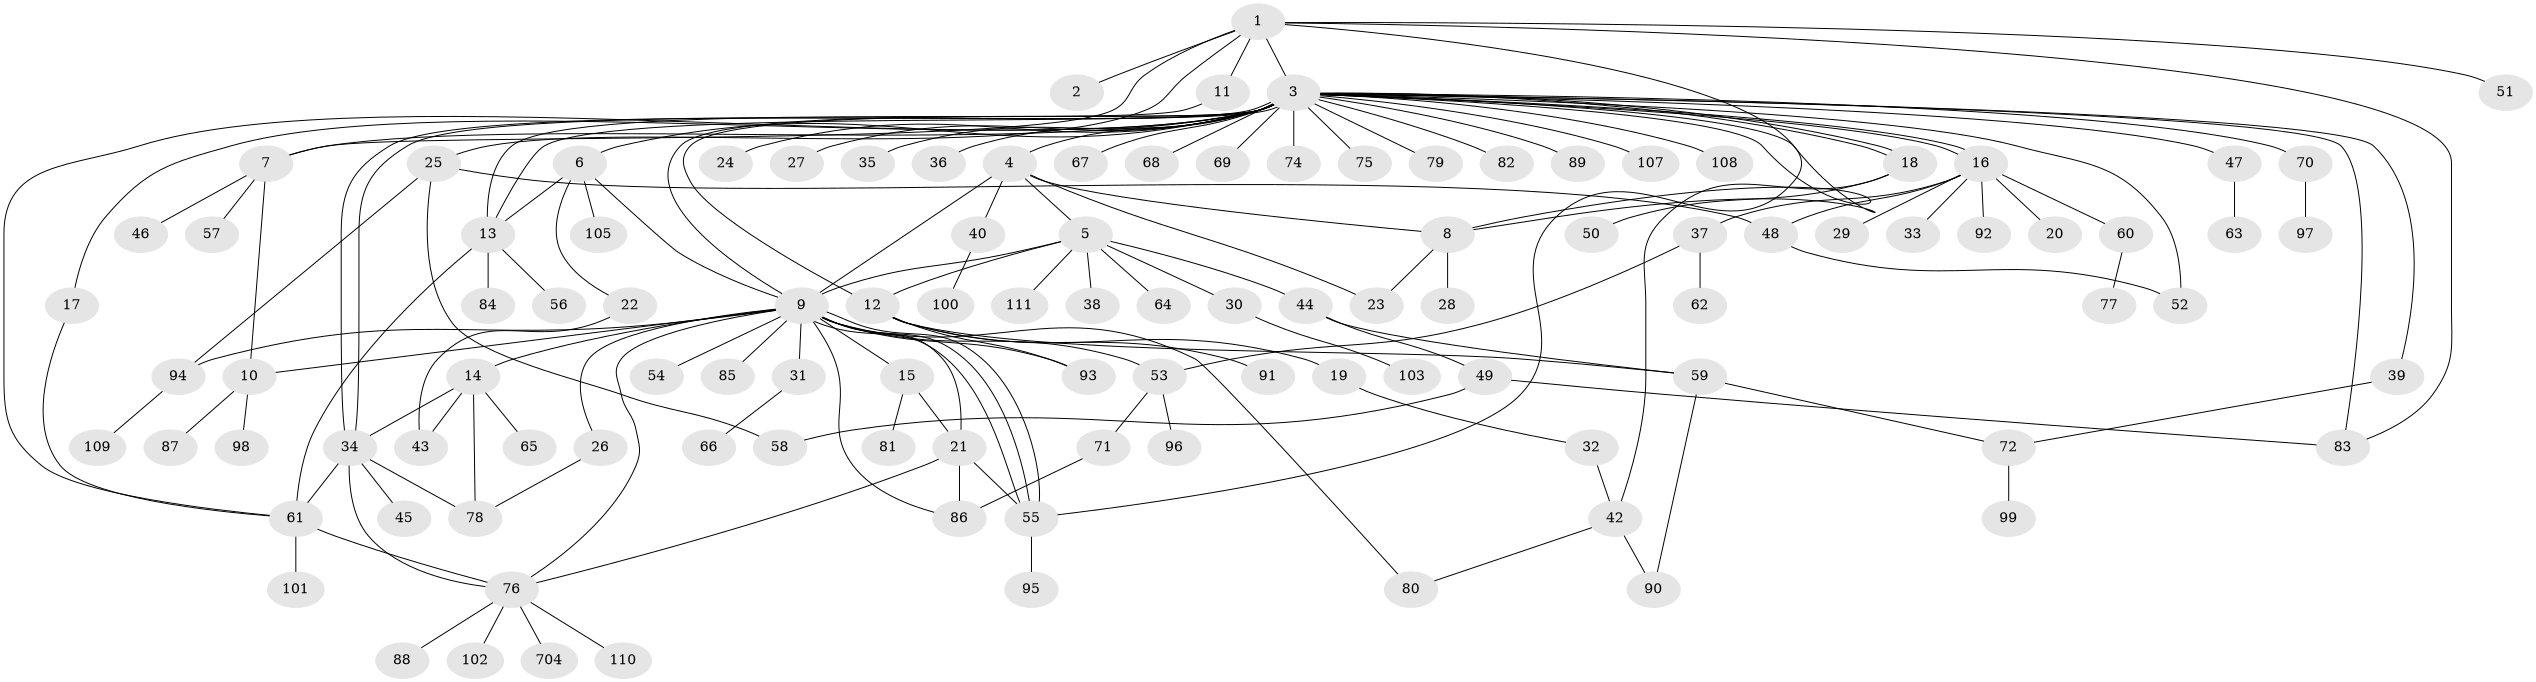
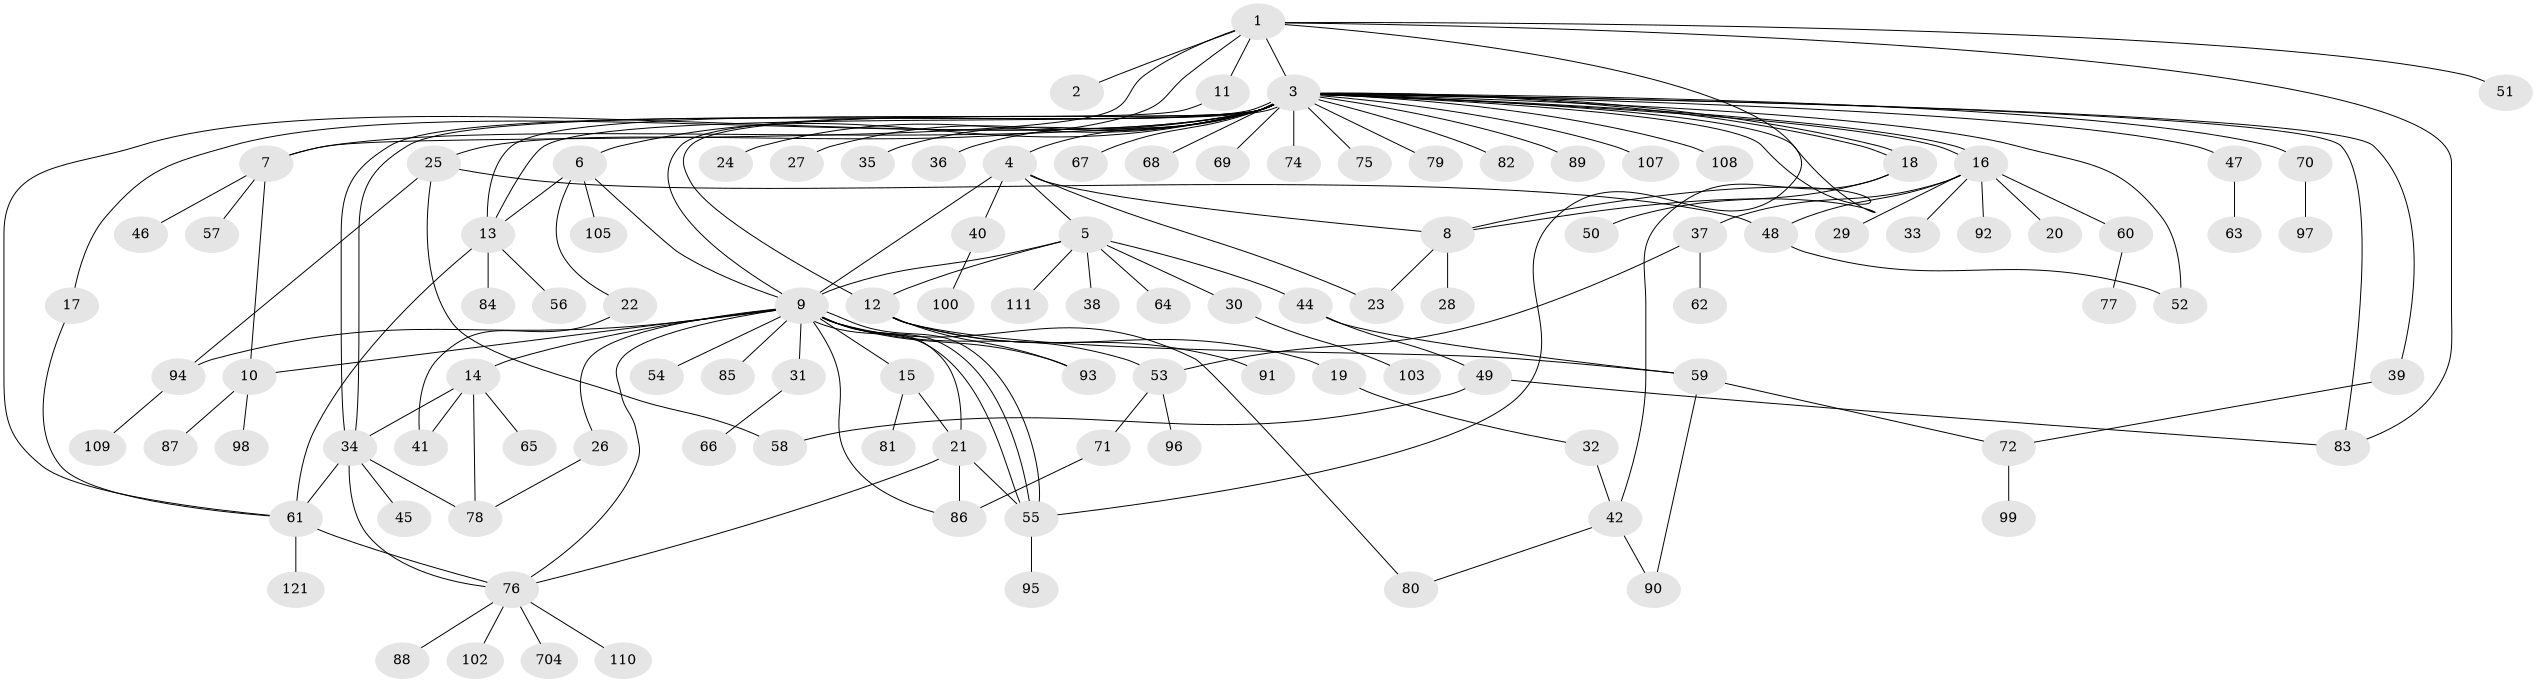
node "43": label "43" -> "41"
node "101": label "101" -> "121"
